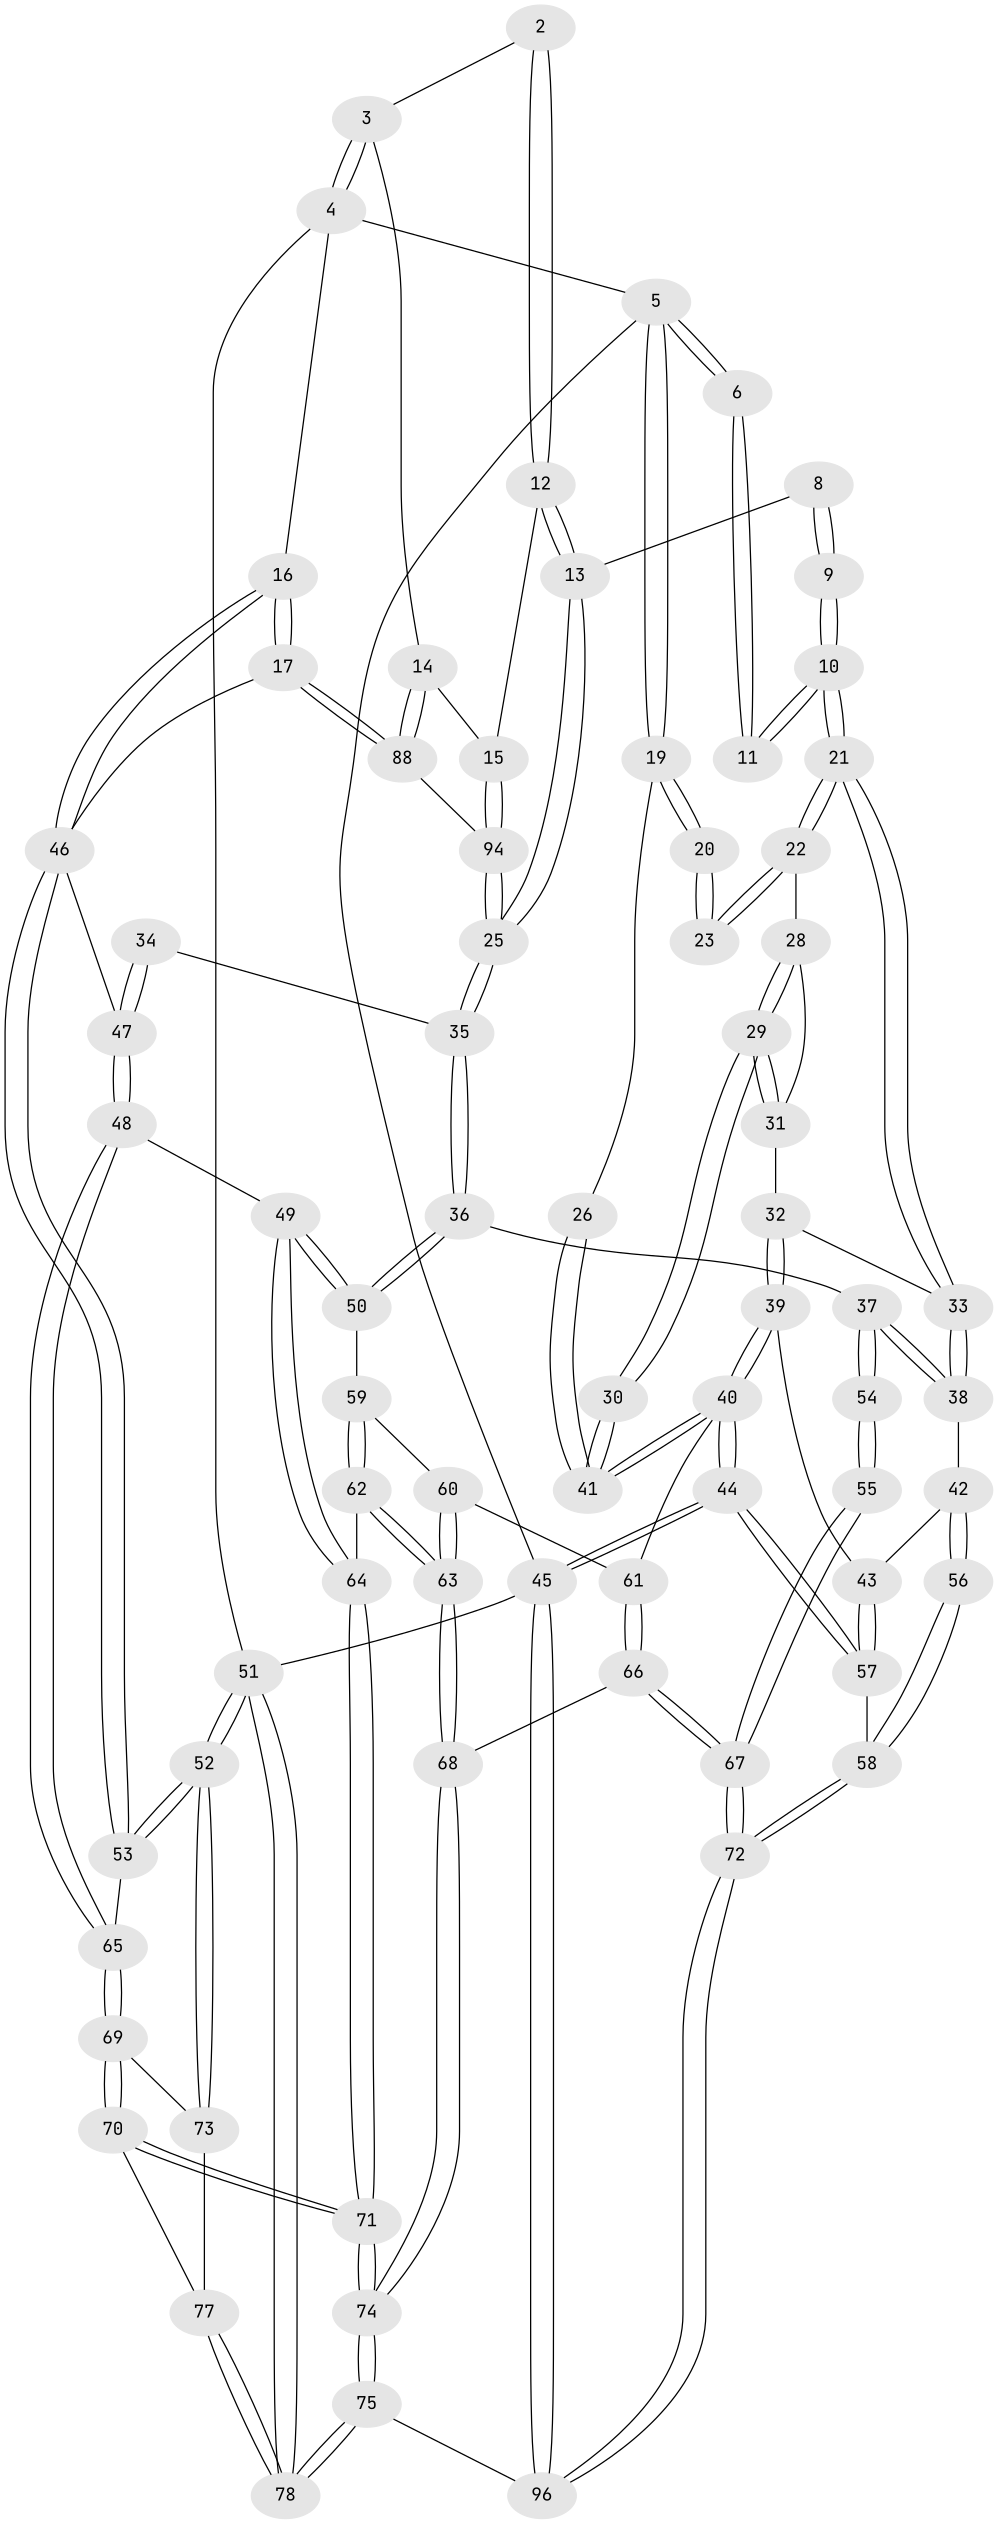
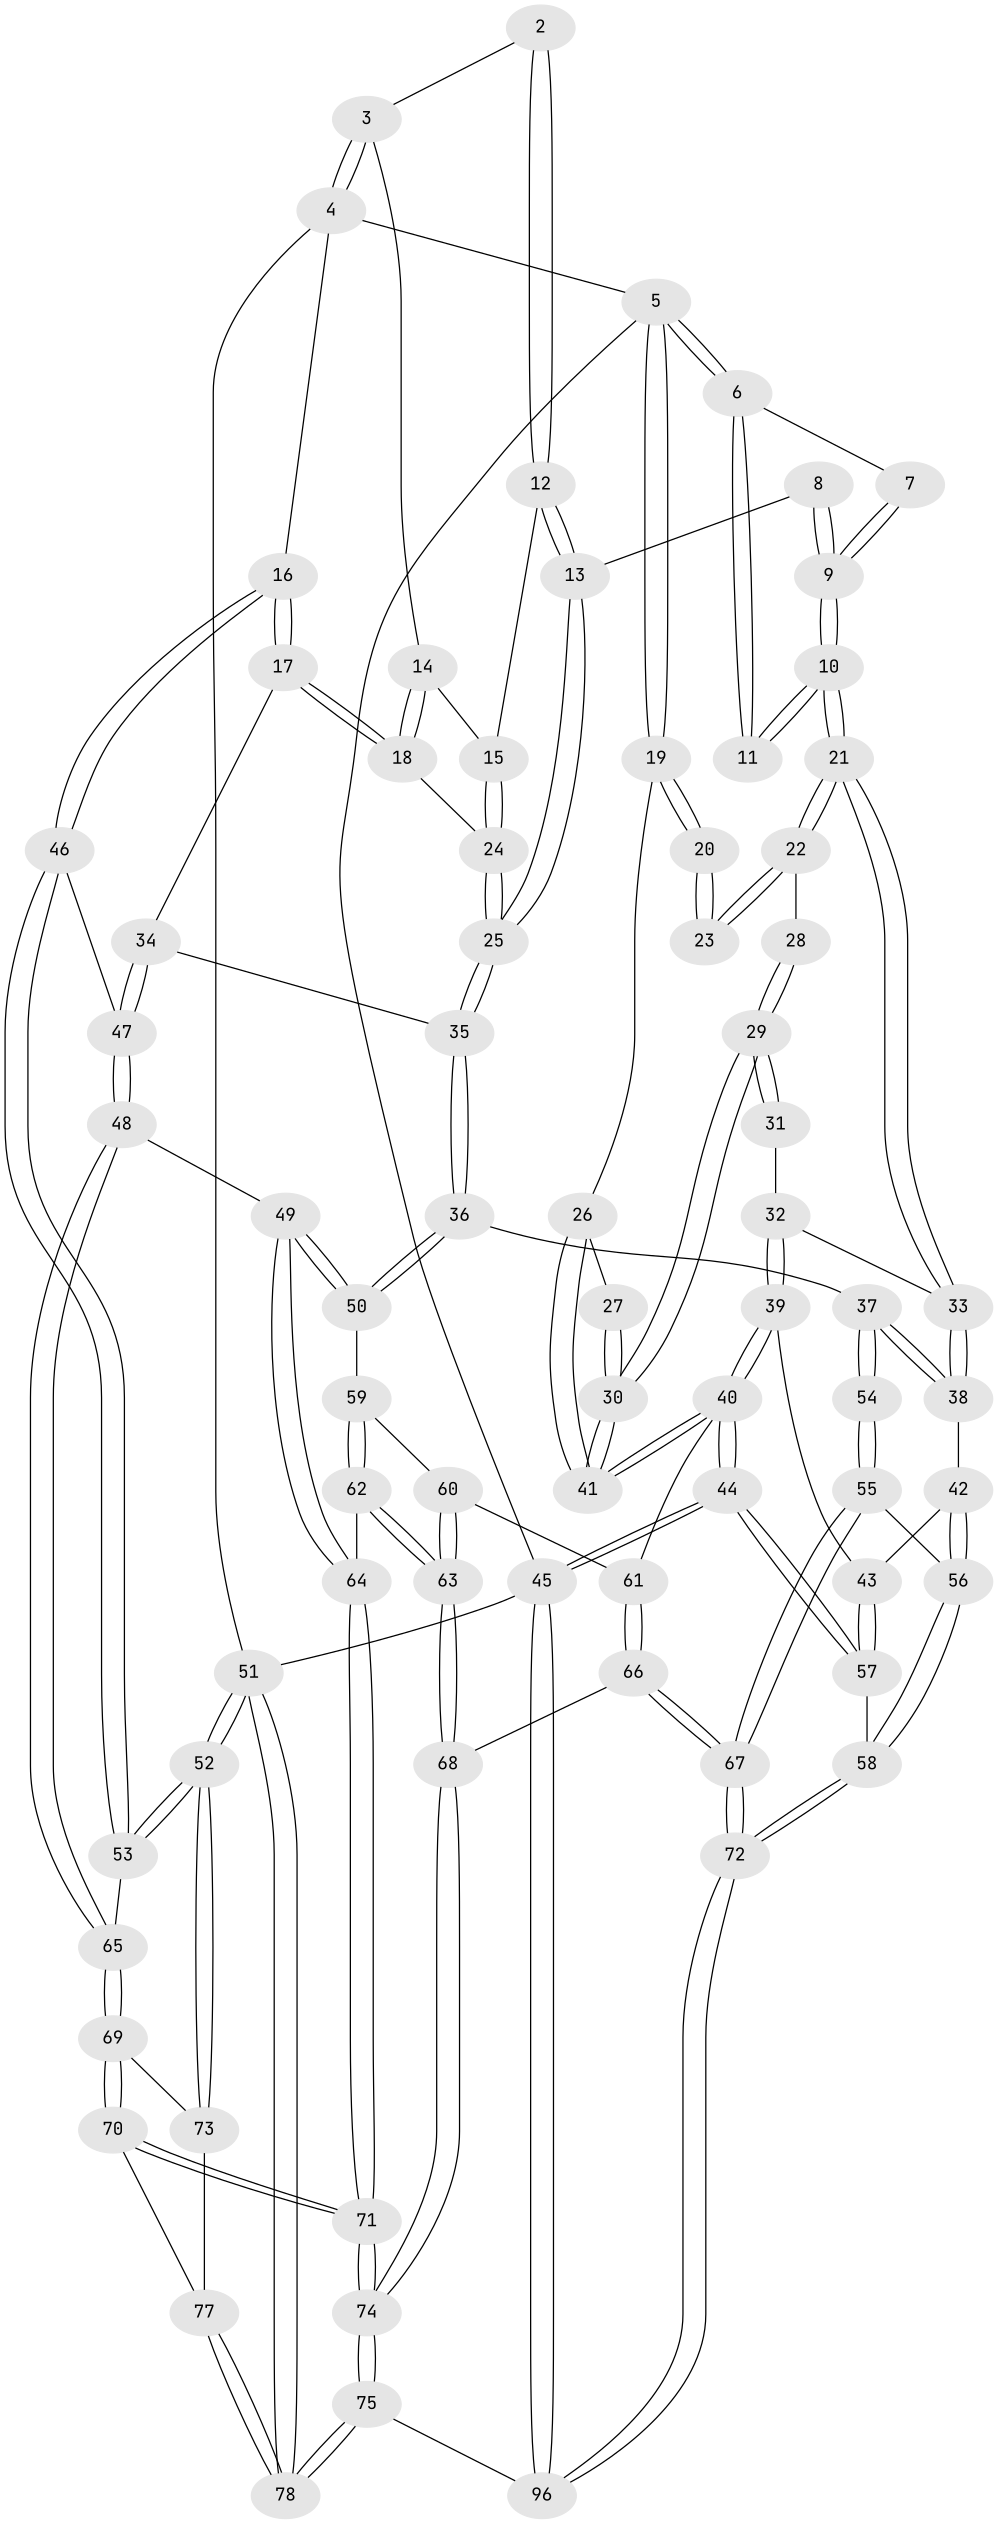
node "7": added
edge "17" -- "46": now "17" -- "34"
node "88": label "88" -> "18"
node "94": label "94" -> "24"
edge "28" -- "31": removed
node "27": added
edge "55" -- "56": added
